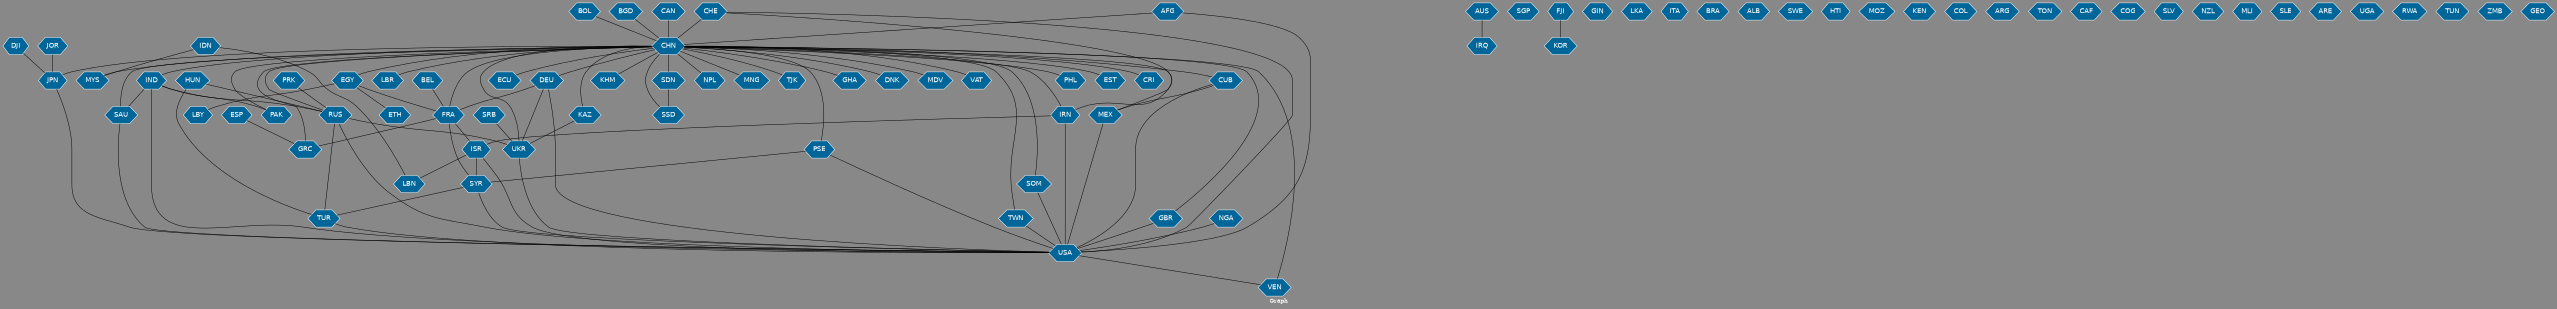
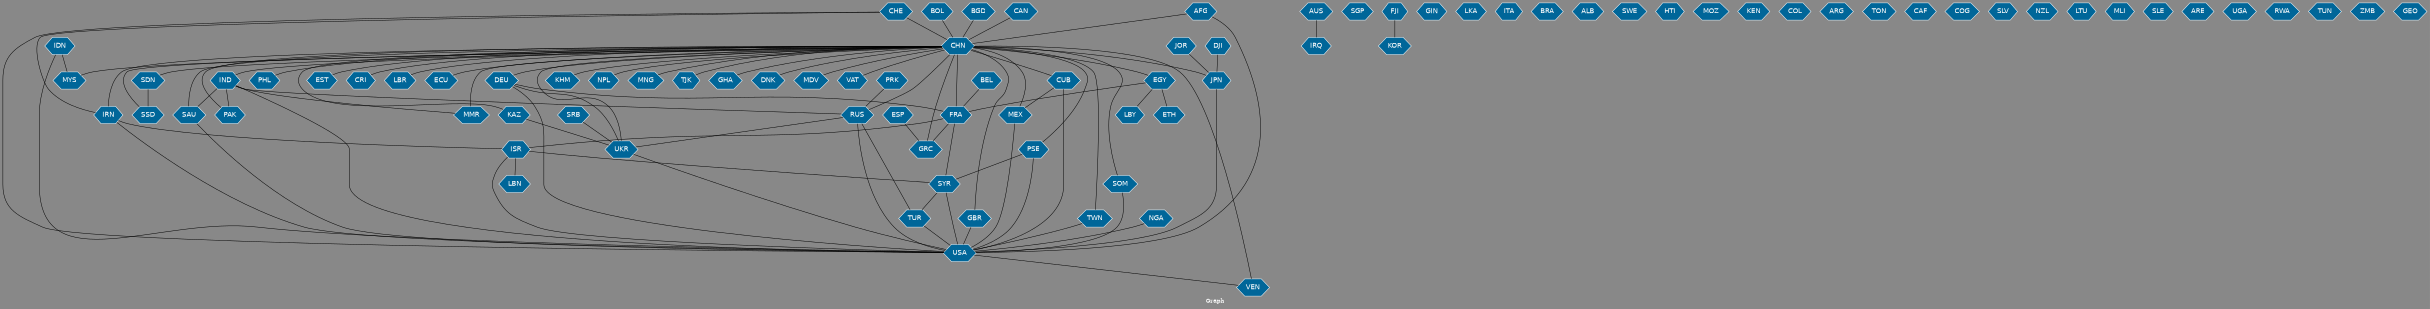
node "LTU": added
node "HUN": removed
edge "IDN" -- "LBN": now "IDN" -- "USA"
node "MMR": added
